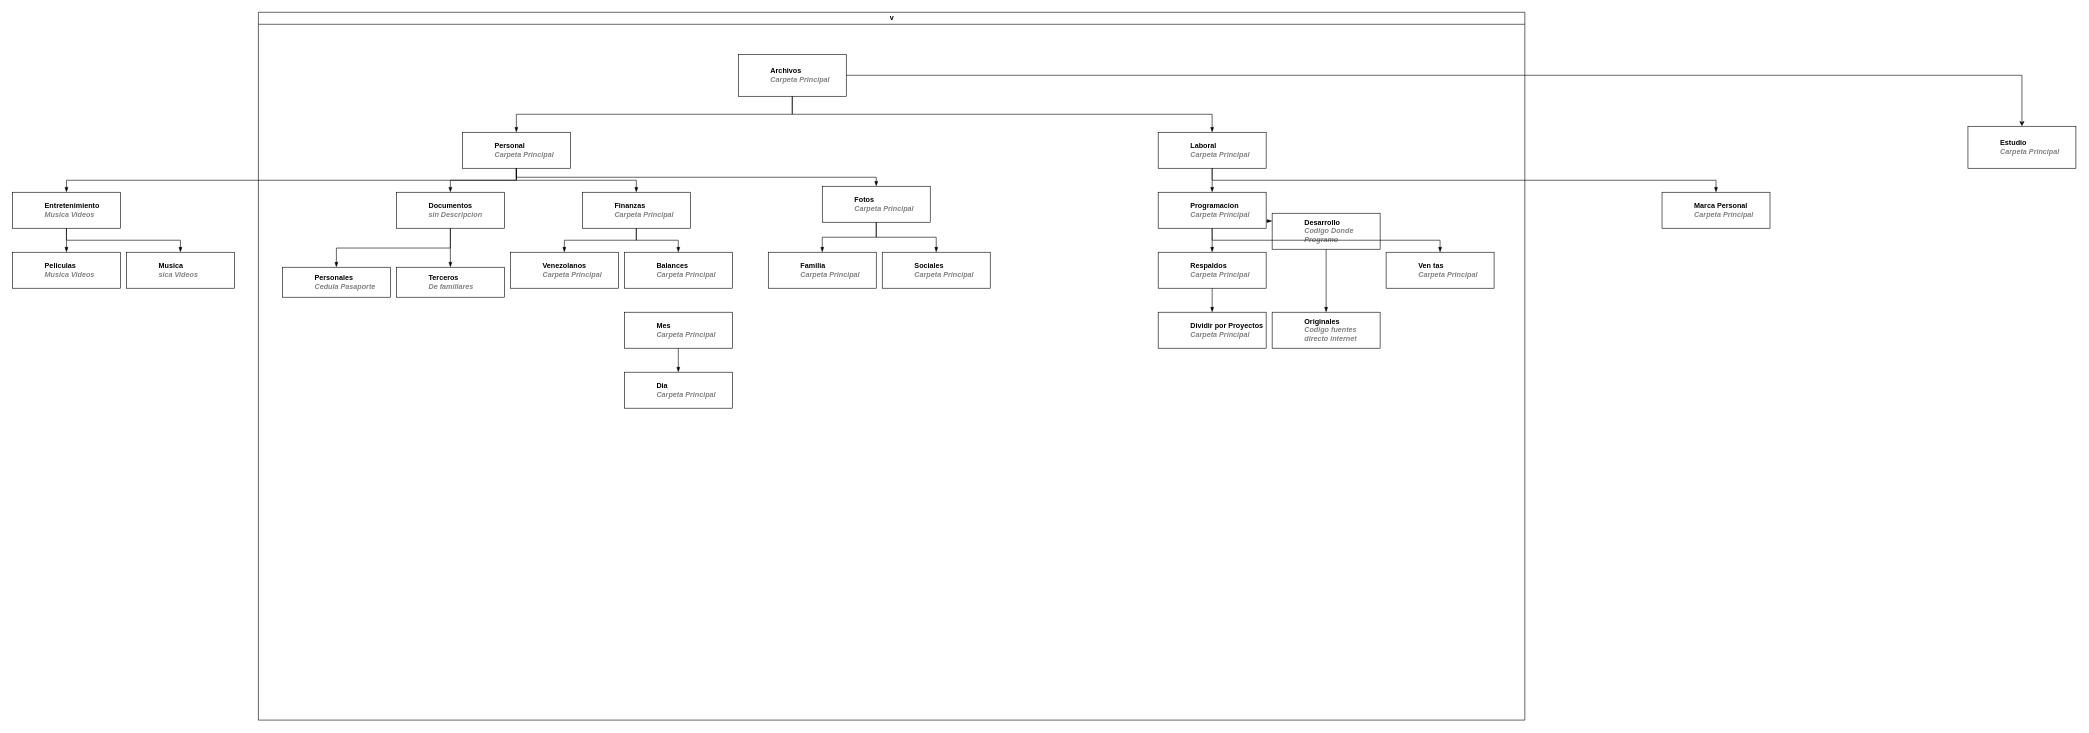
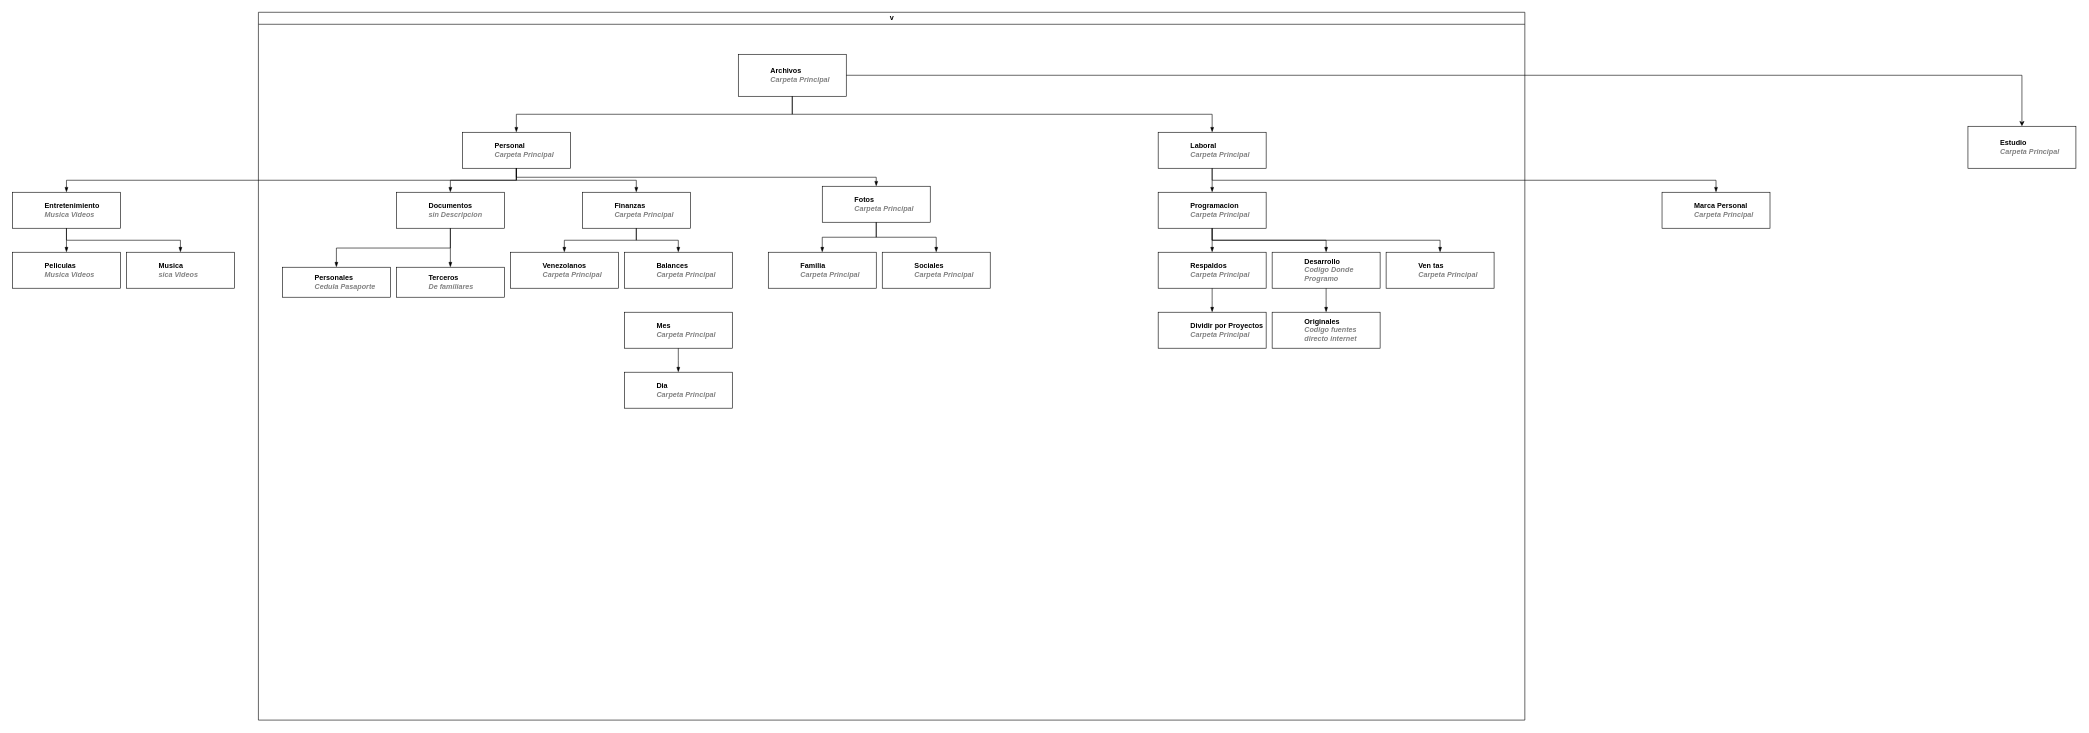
node "Desarrollo Codigo Donde Programo": moved (1326, 231) -> (1326, 270)
